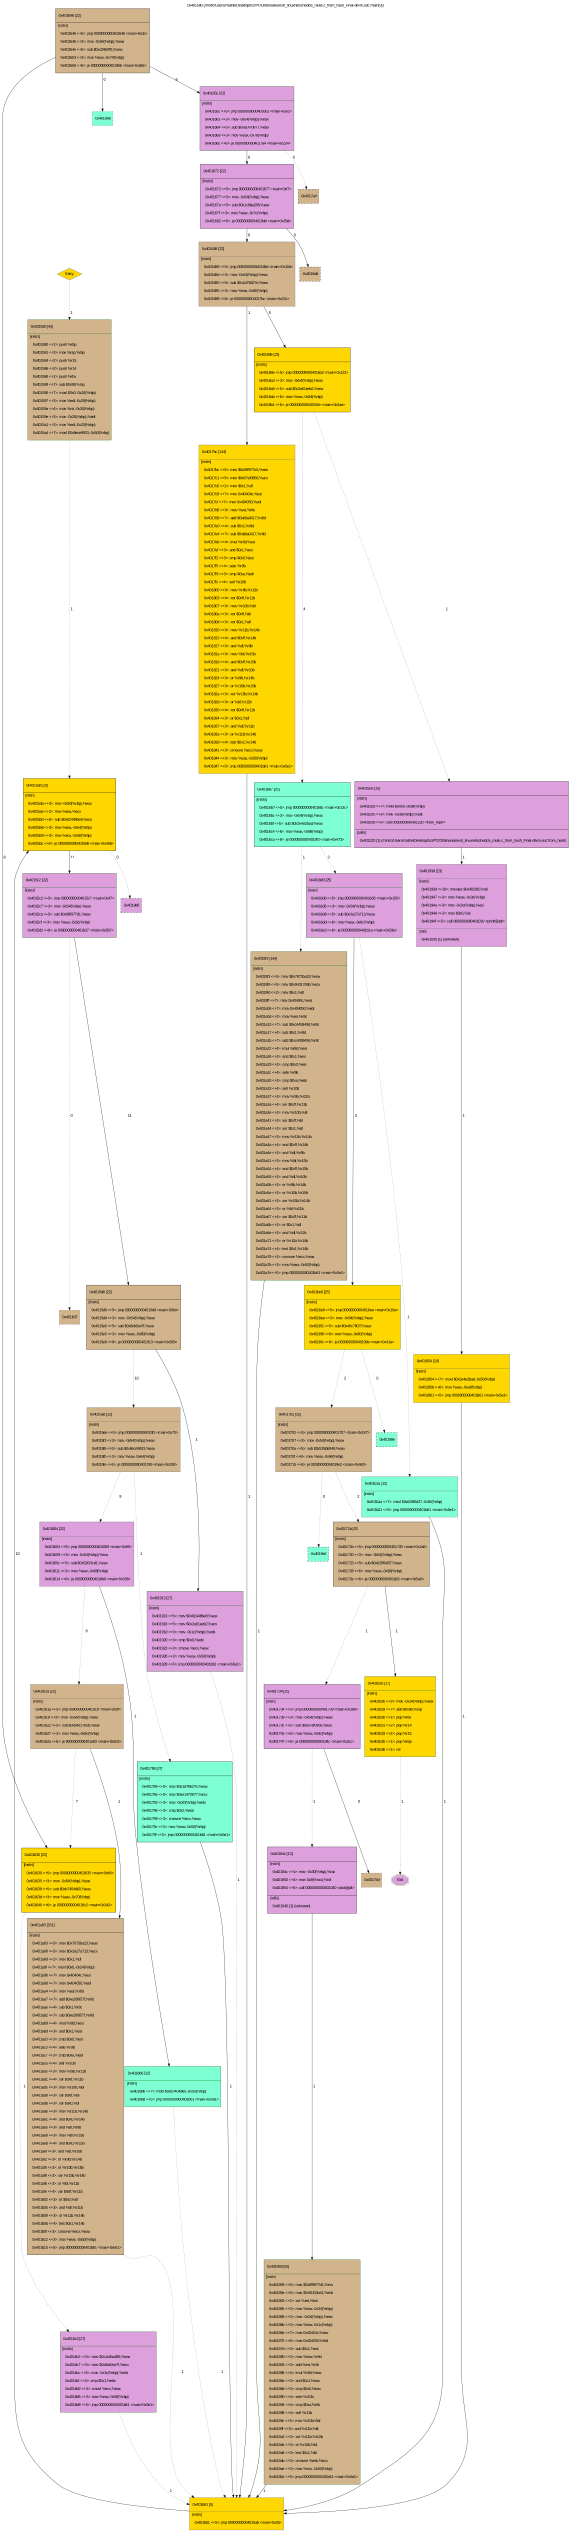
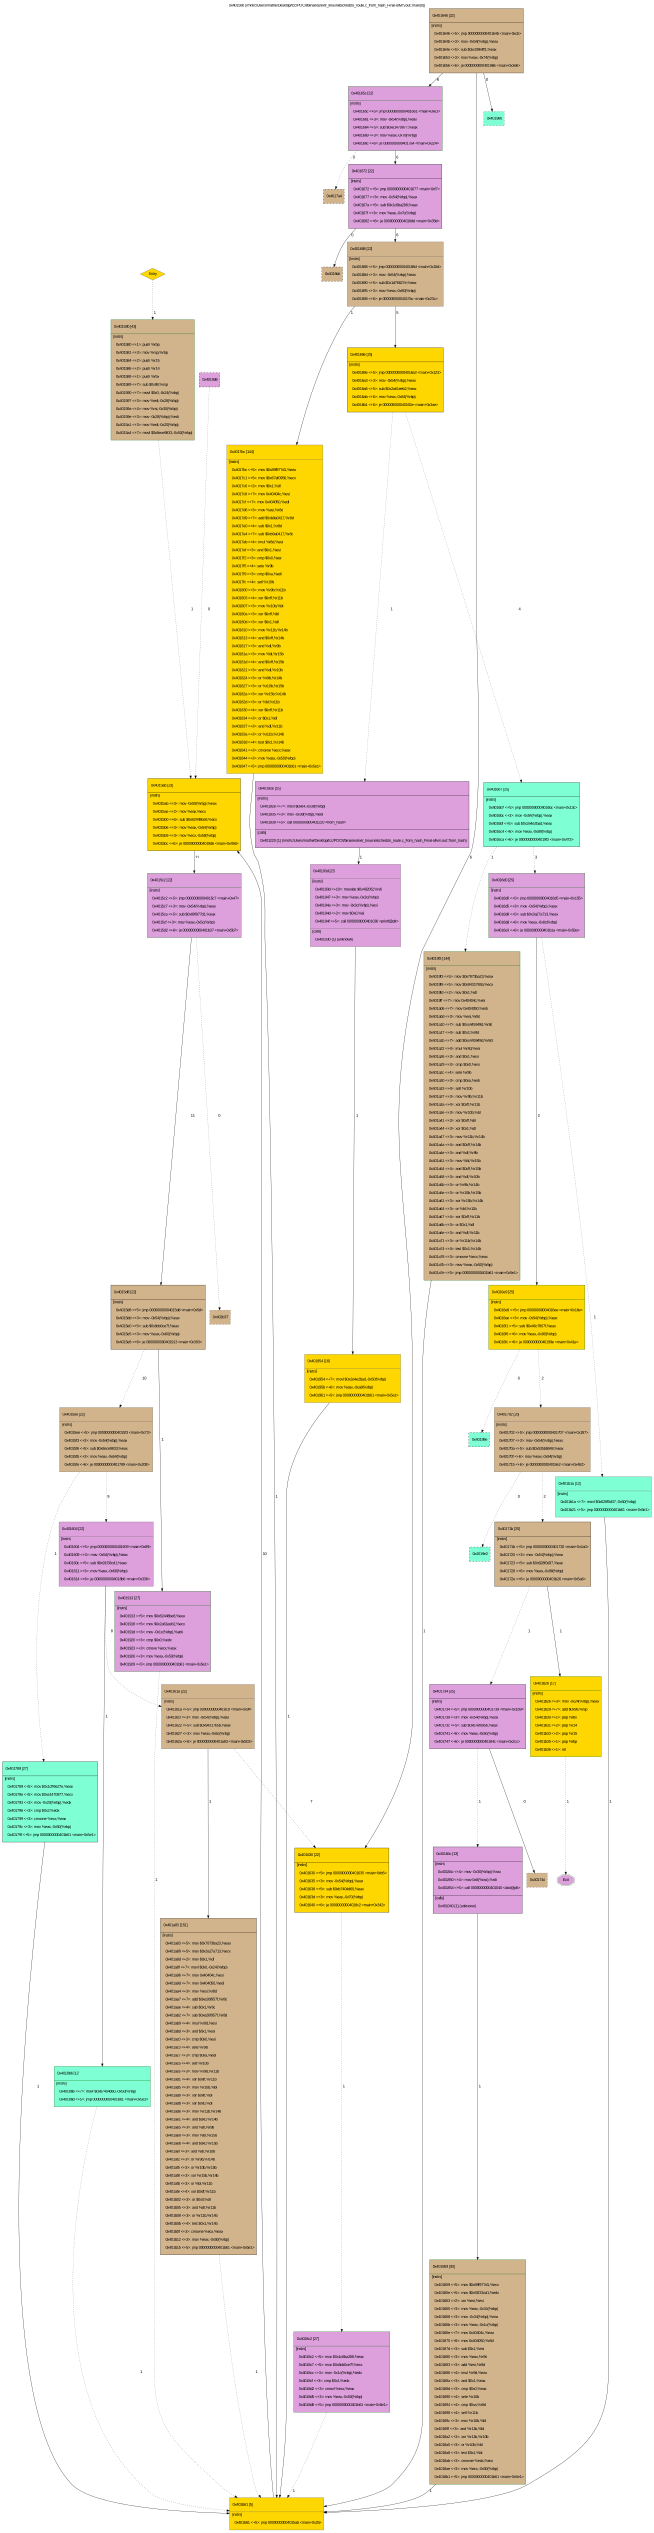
edge "0x4015ab [23]" -> "0x4019d6": reversed
